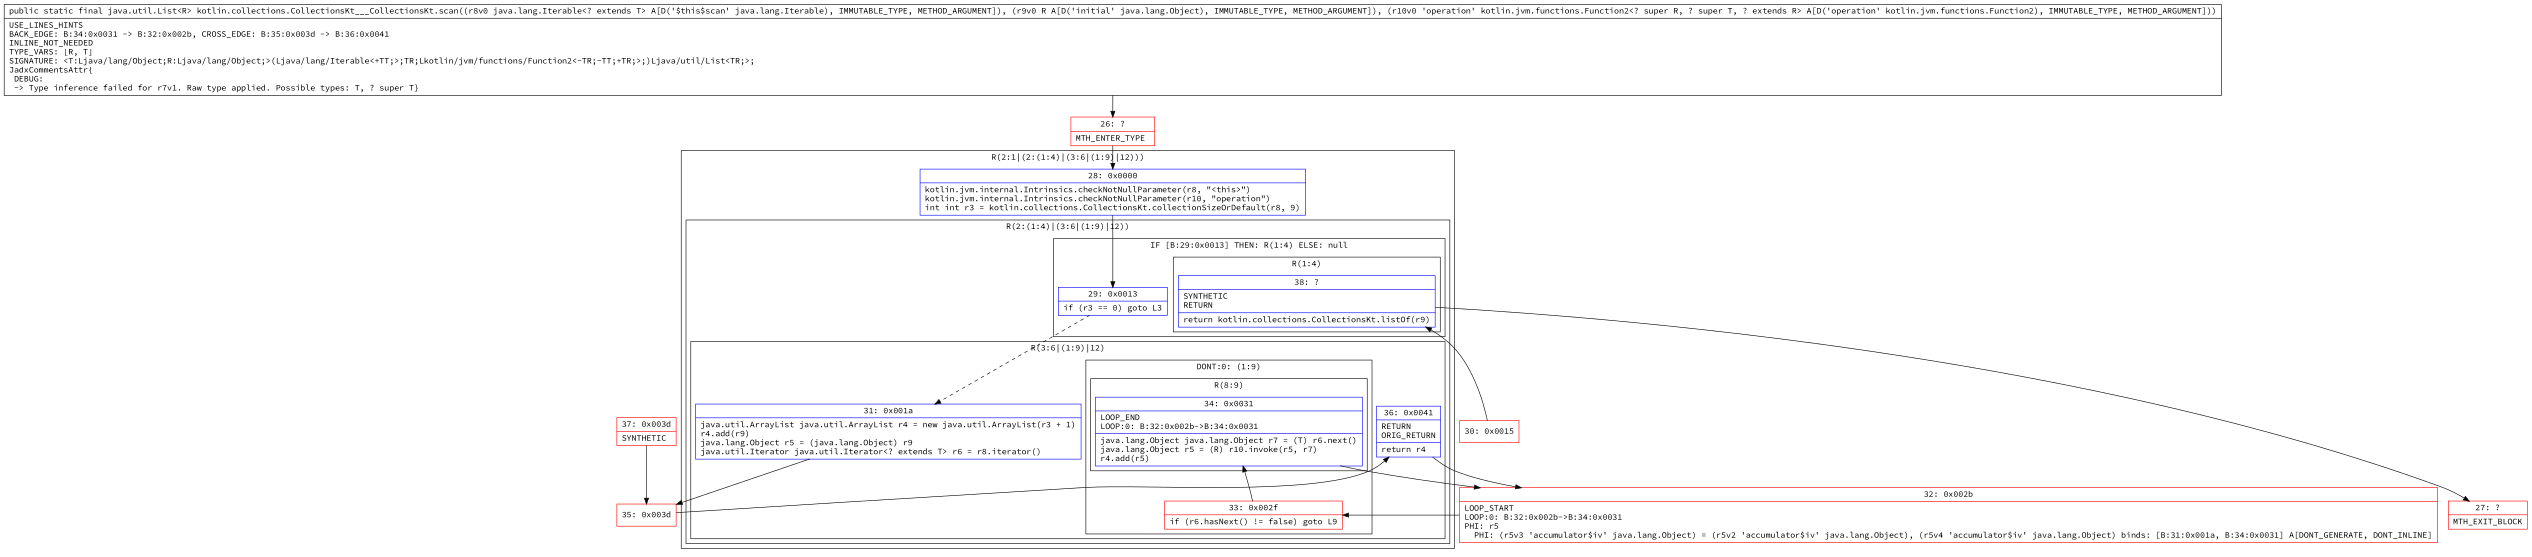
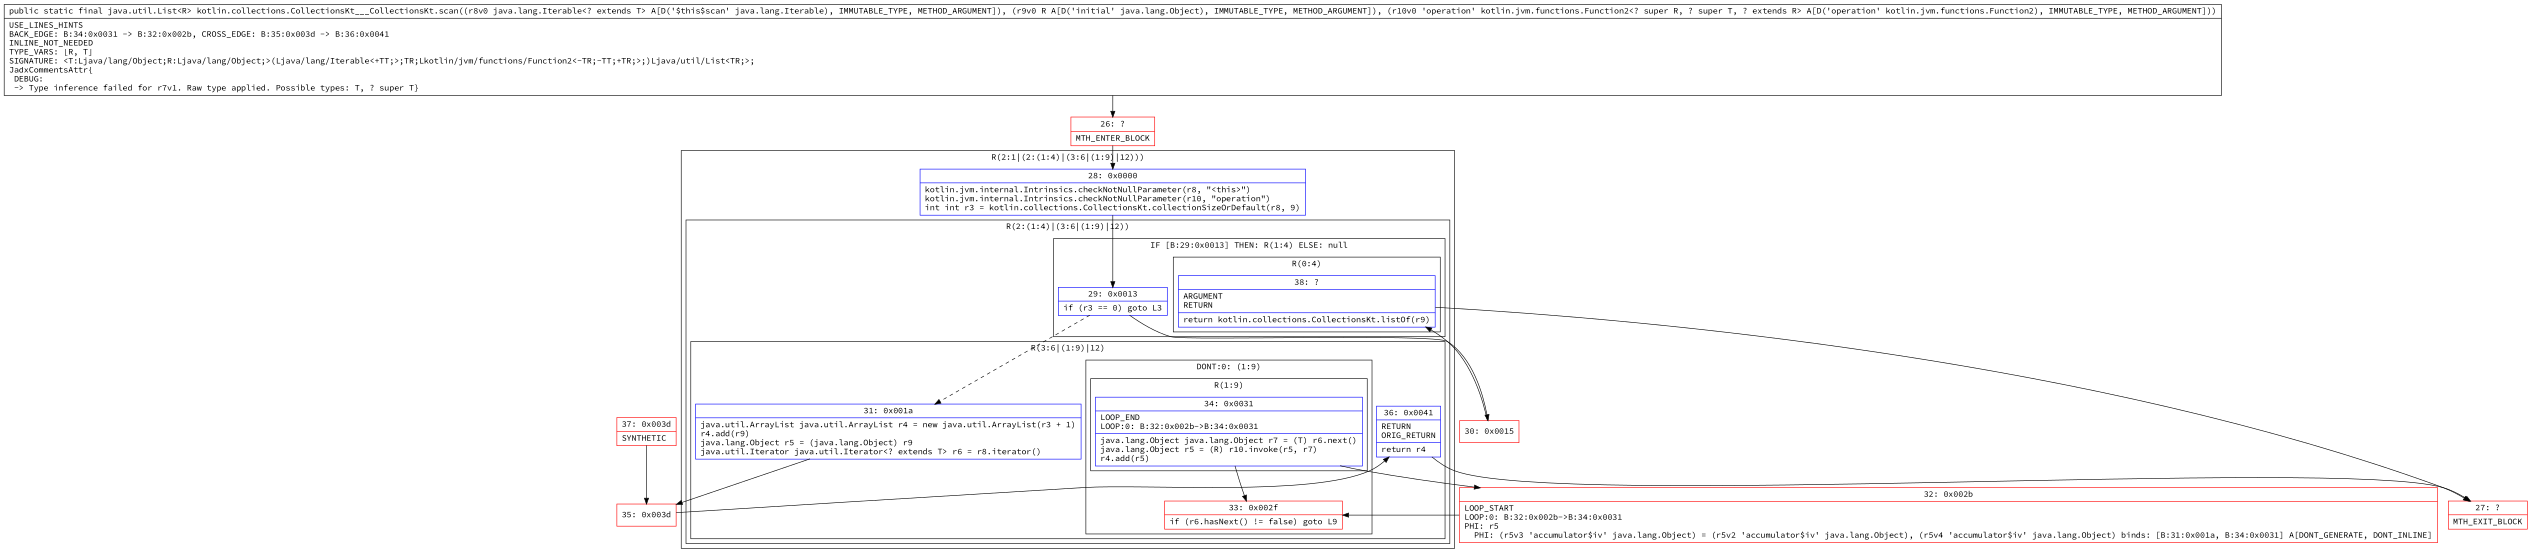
node "26: ?": text "MTH_ENTER_TYPE" -> "MTH_ENTER_BLOCK"
cluster "R(1:4)": label "R(1:4)" -> "R(0:4)"
node "38: ?": text "SYNTHETIC" -> "ARGUMENT"
edge "29: 0x0013" -> "30: 0x0015": added
cluster "R(8:9)": label "R(8:9)" -> "R(1:9)"
edge "36: 0x0041" -> "32: 0x002b": now "36: 0x0041" -> "27: ?"
edge "33: 0x002f" -> "34: 0x0031": reversed
